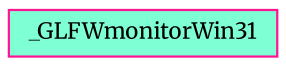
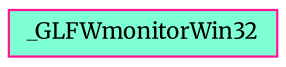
node "_GLFWmonitorWin31": label "_GLFWmonitorWin31" -> "_GLFWmonitorWin32"
